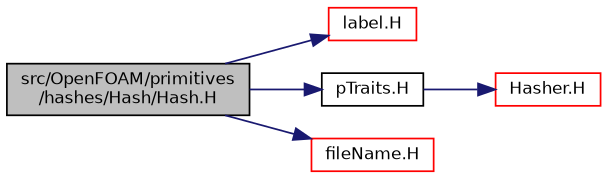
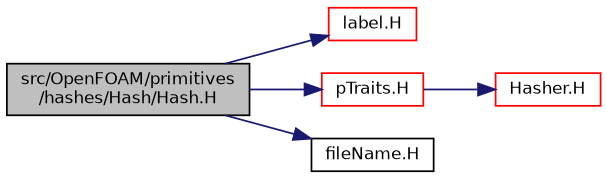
node "pTraits.H": color black -> red
node "fileName.H": color red -> black
